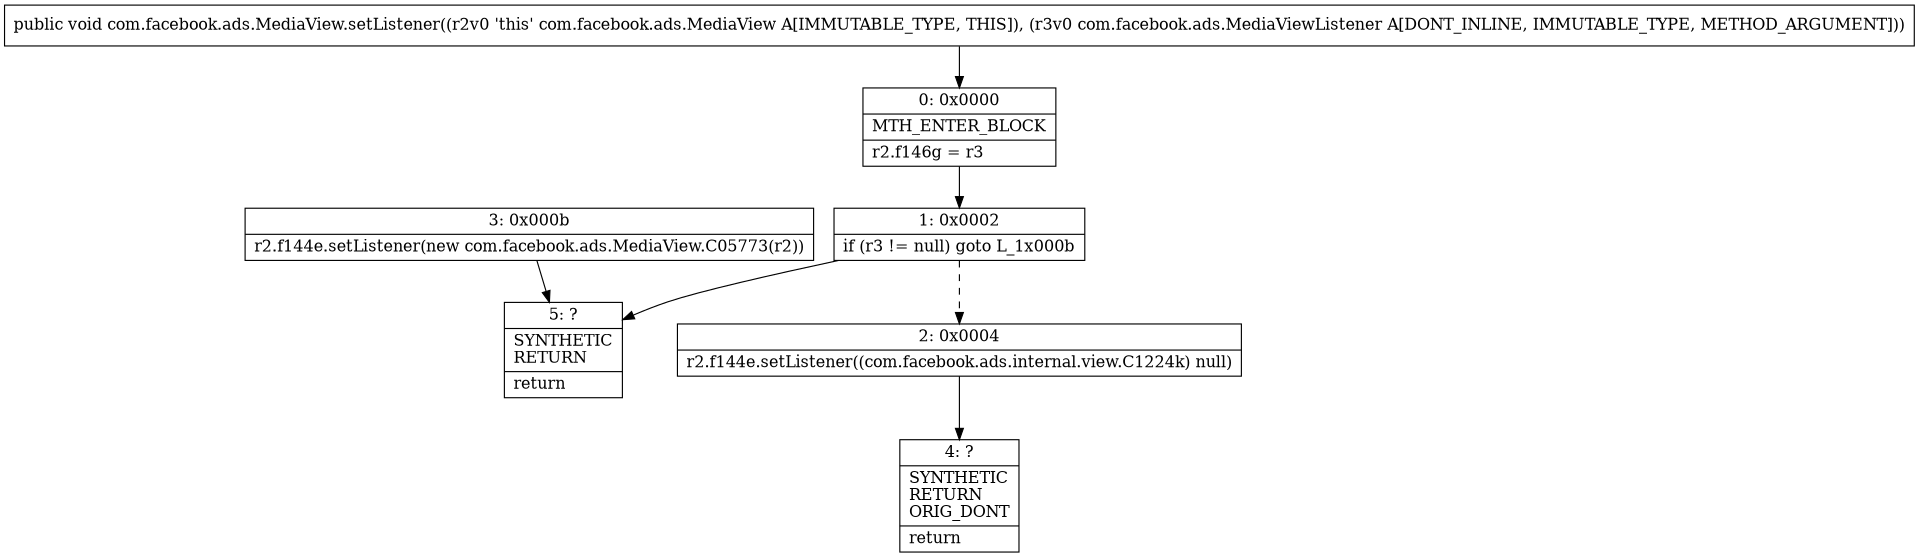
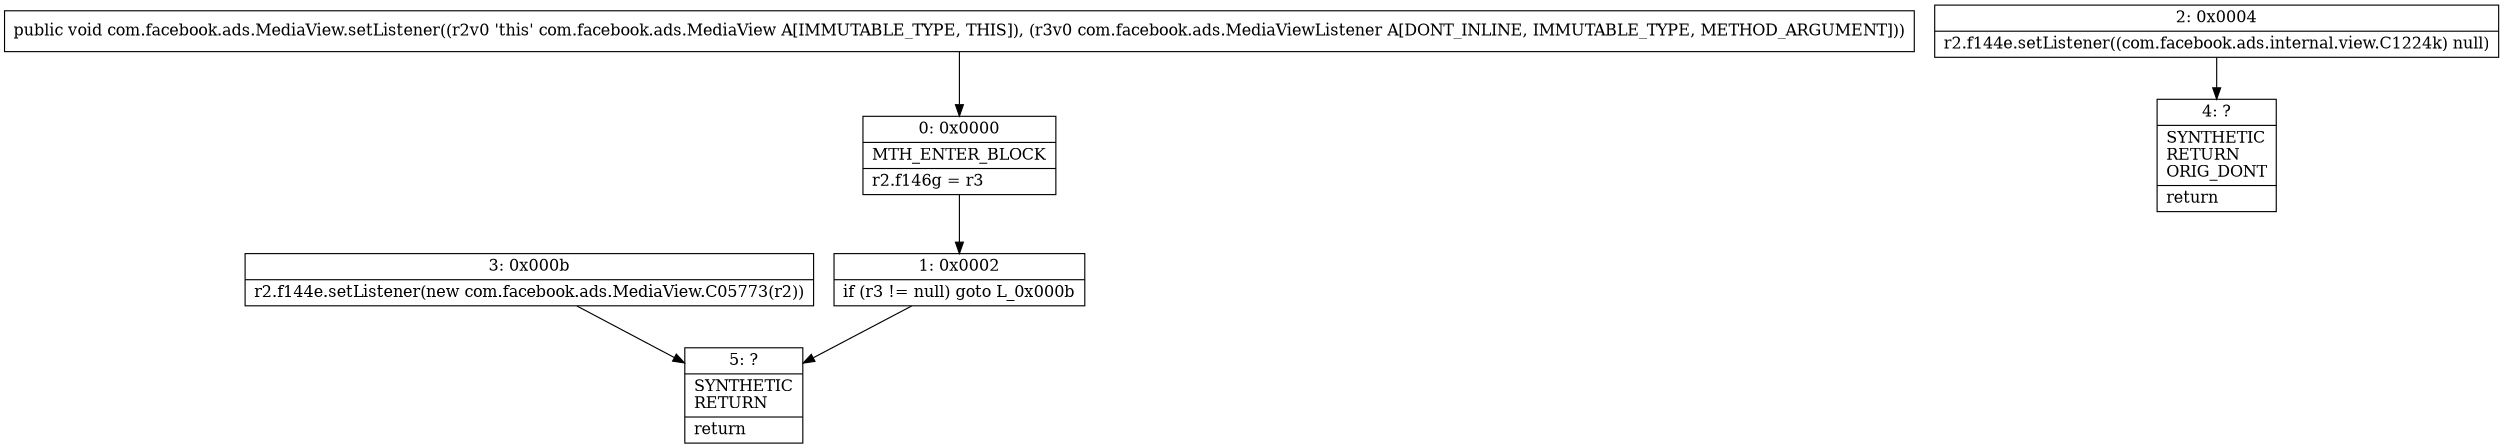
node "1: 0x0002": text "if (r3 != null) goto L_1x000b" -> "if (r3 != null) goto L_0x000b"
edge "1: 0x0002" -> "2: 0x0004": removed
